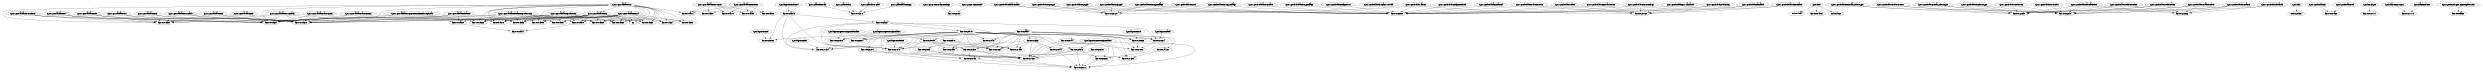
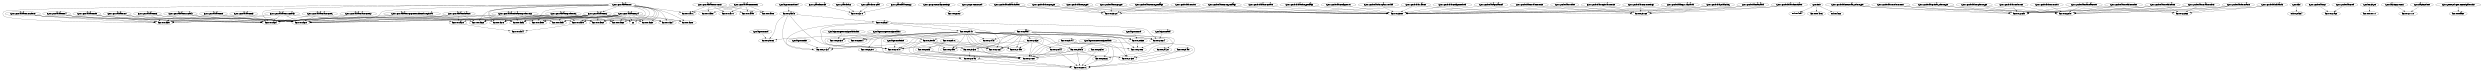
node "fcn.000294a0": added
